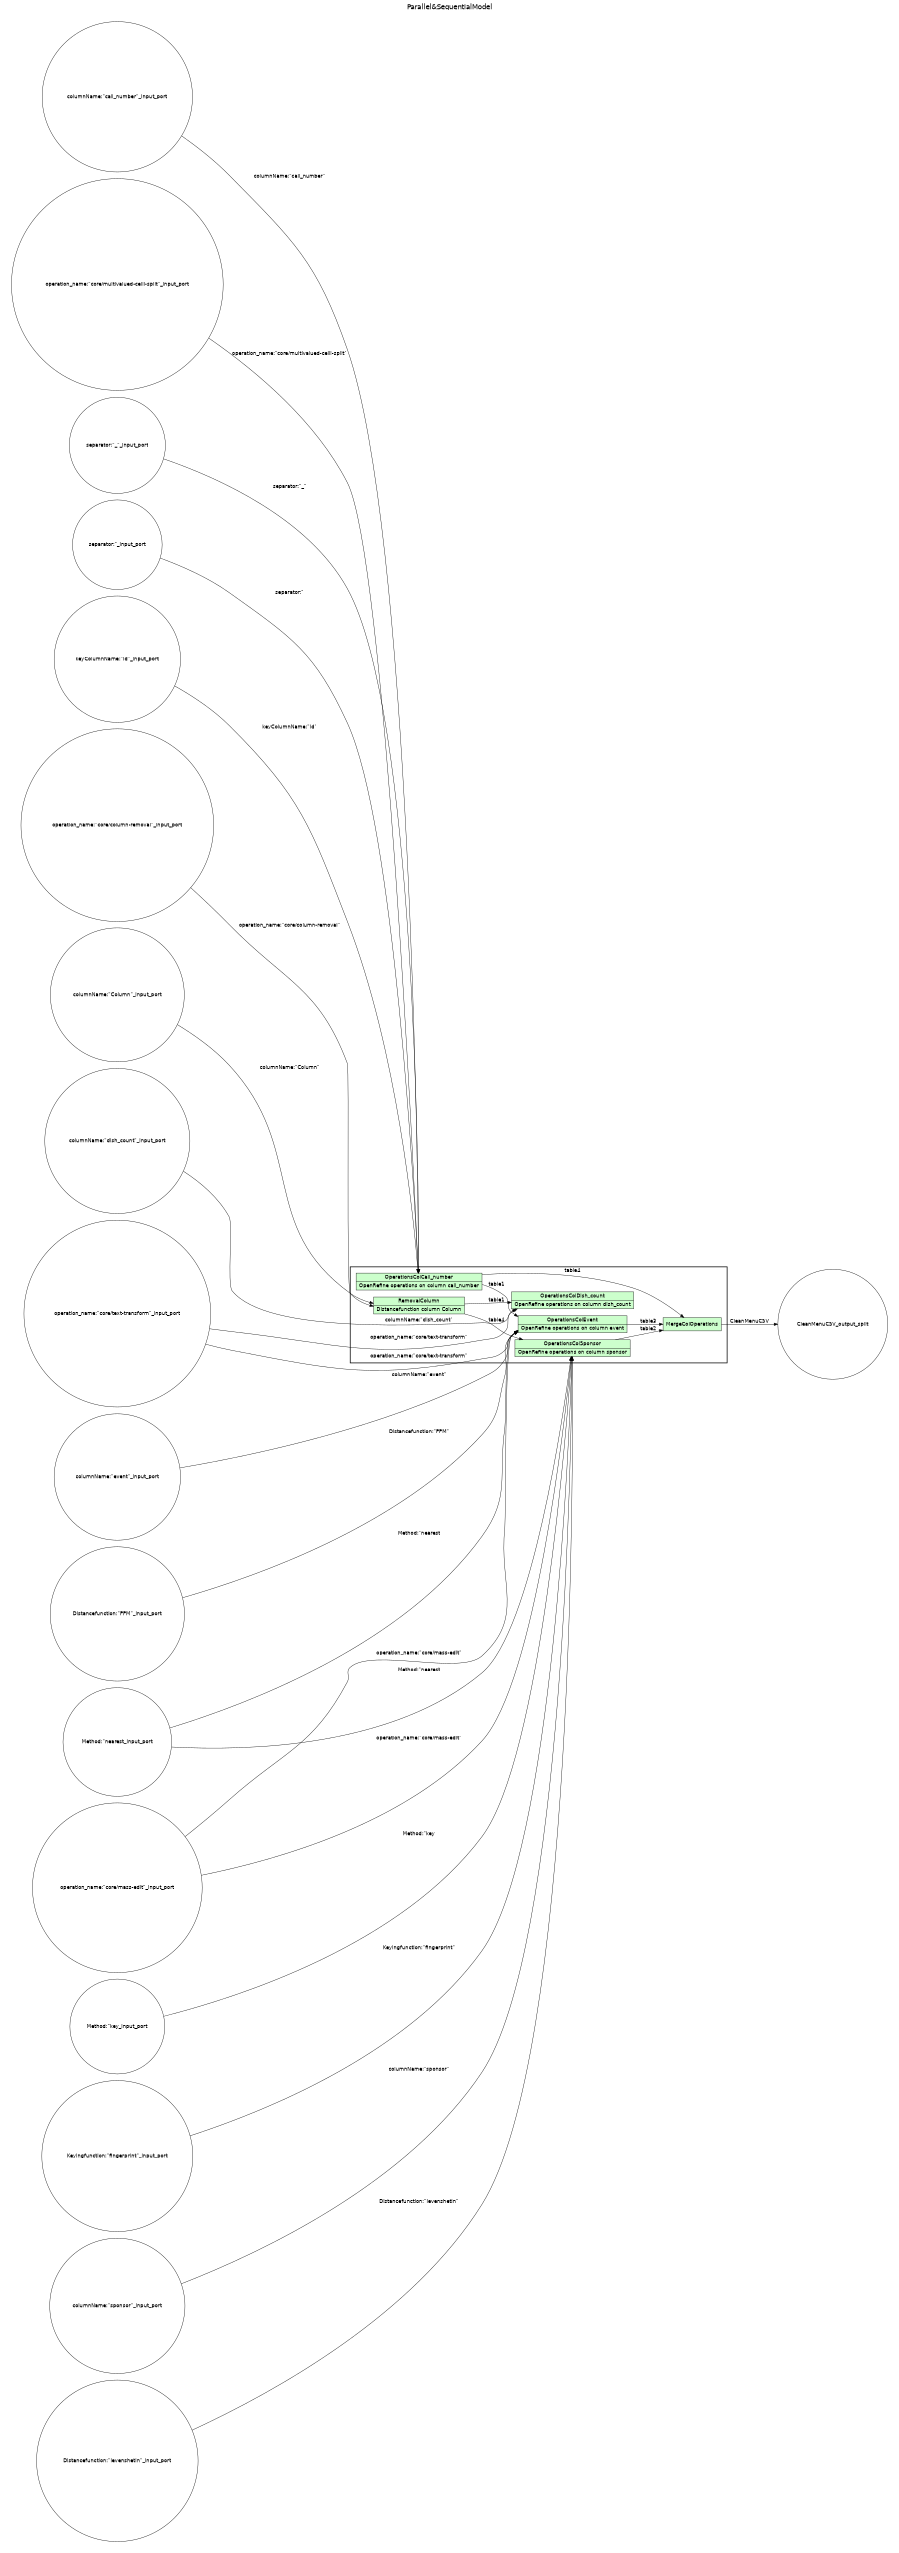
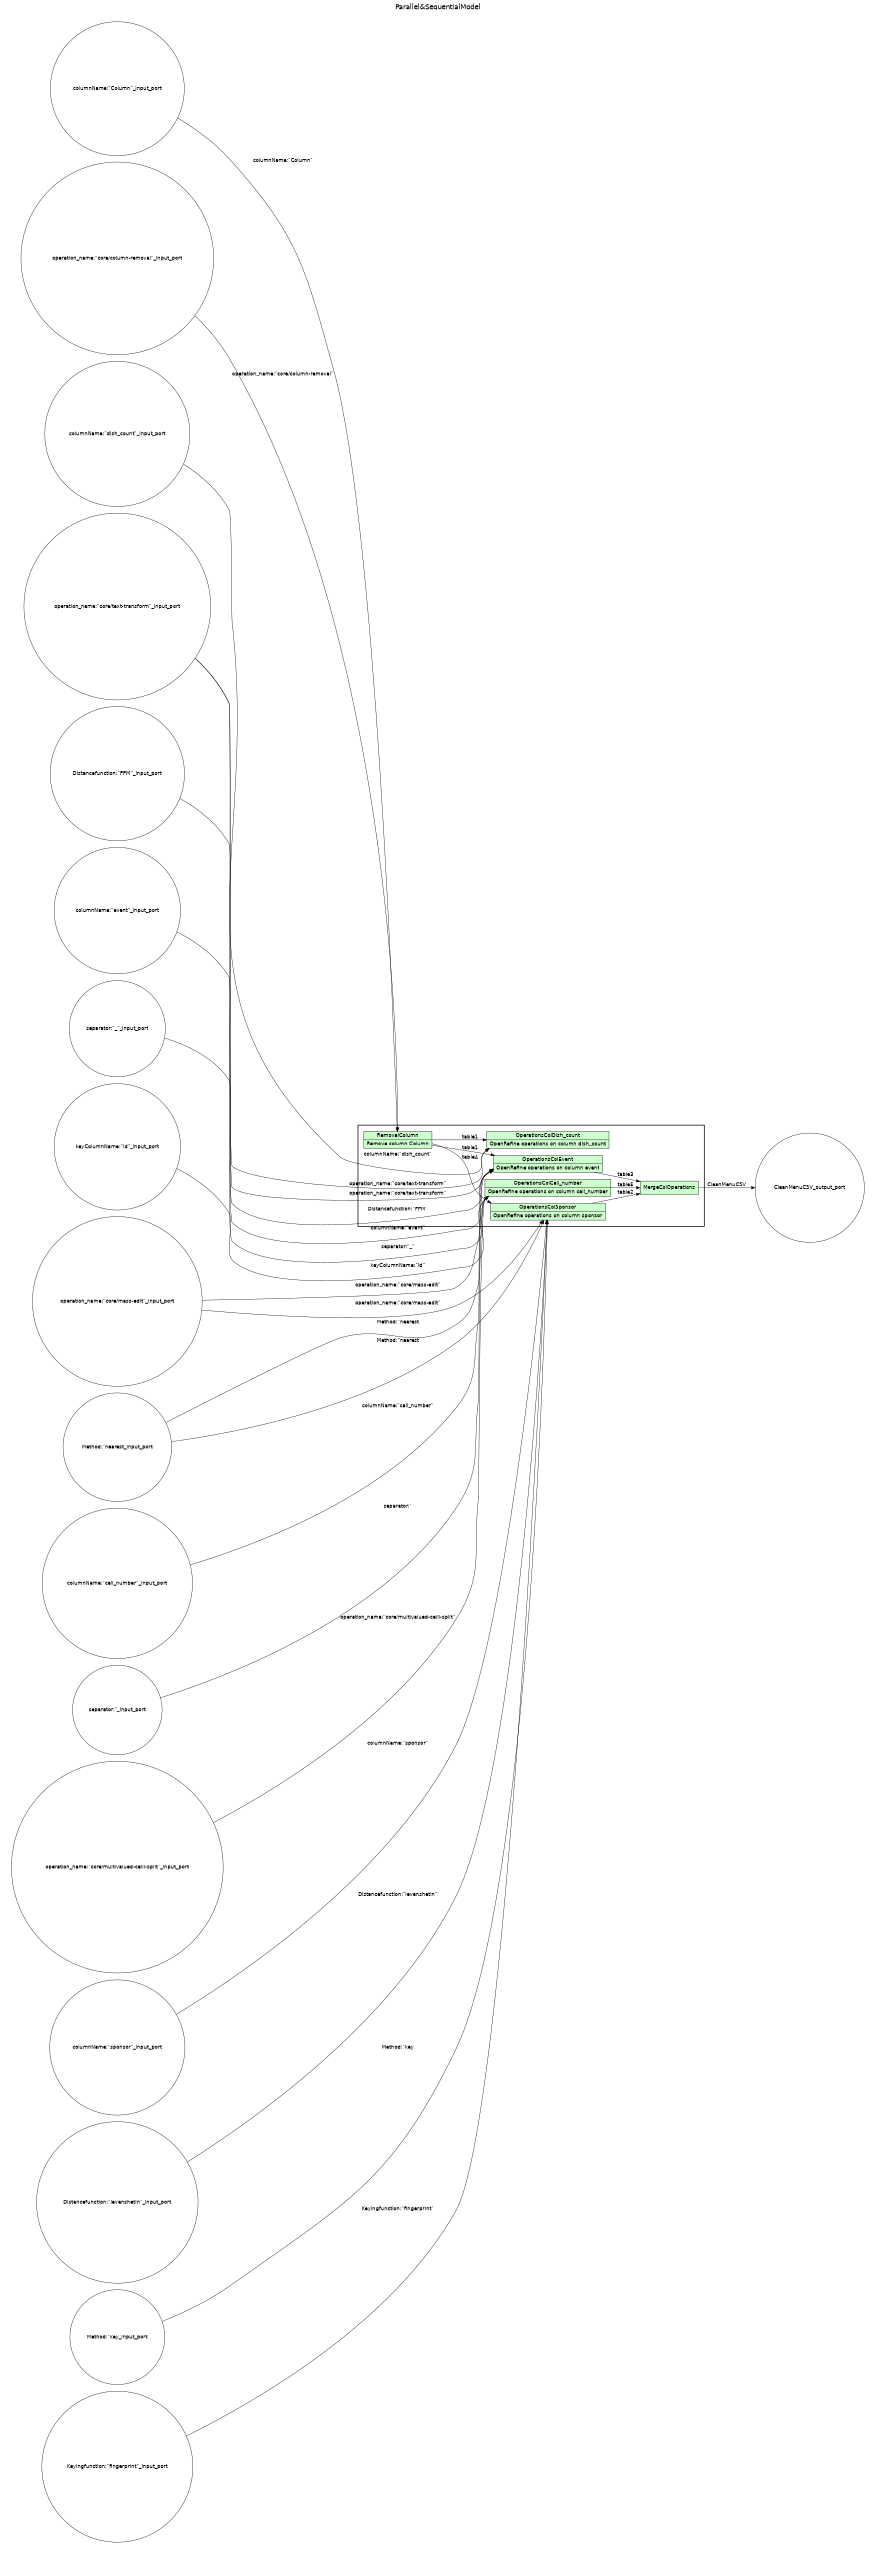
edge "OperationsColCall_number" -> "MergeColOperations": label "table4" -> "table5"
edge "OperationsColCall_number" -> "OperationsColEvent": now "RemovalColumn" -> "OperationsColEvent"
node "RemovalColumn": text "Distancefunction column Column" -> "Remove column Column"
node "CleanMenuCSV_output_split": label "CleanMenuCSV_output_split" -> "CleanMenuCSV_output_port"
